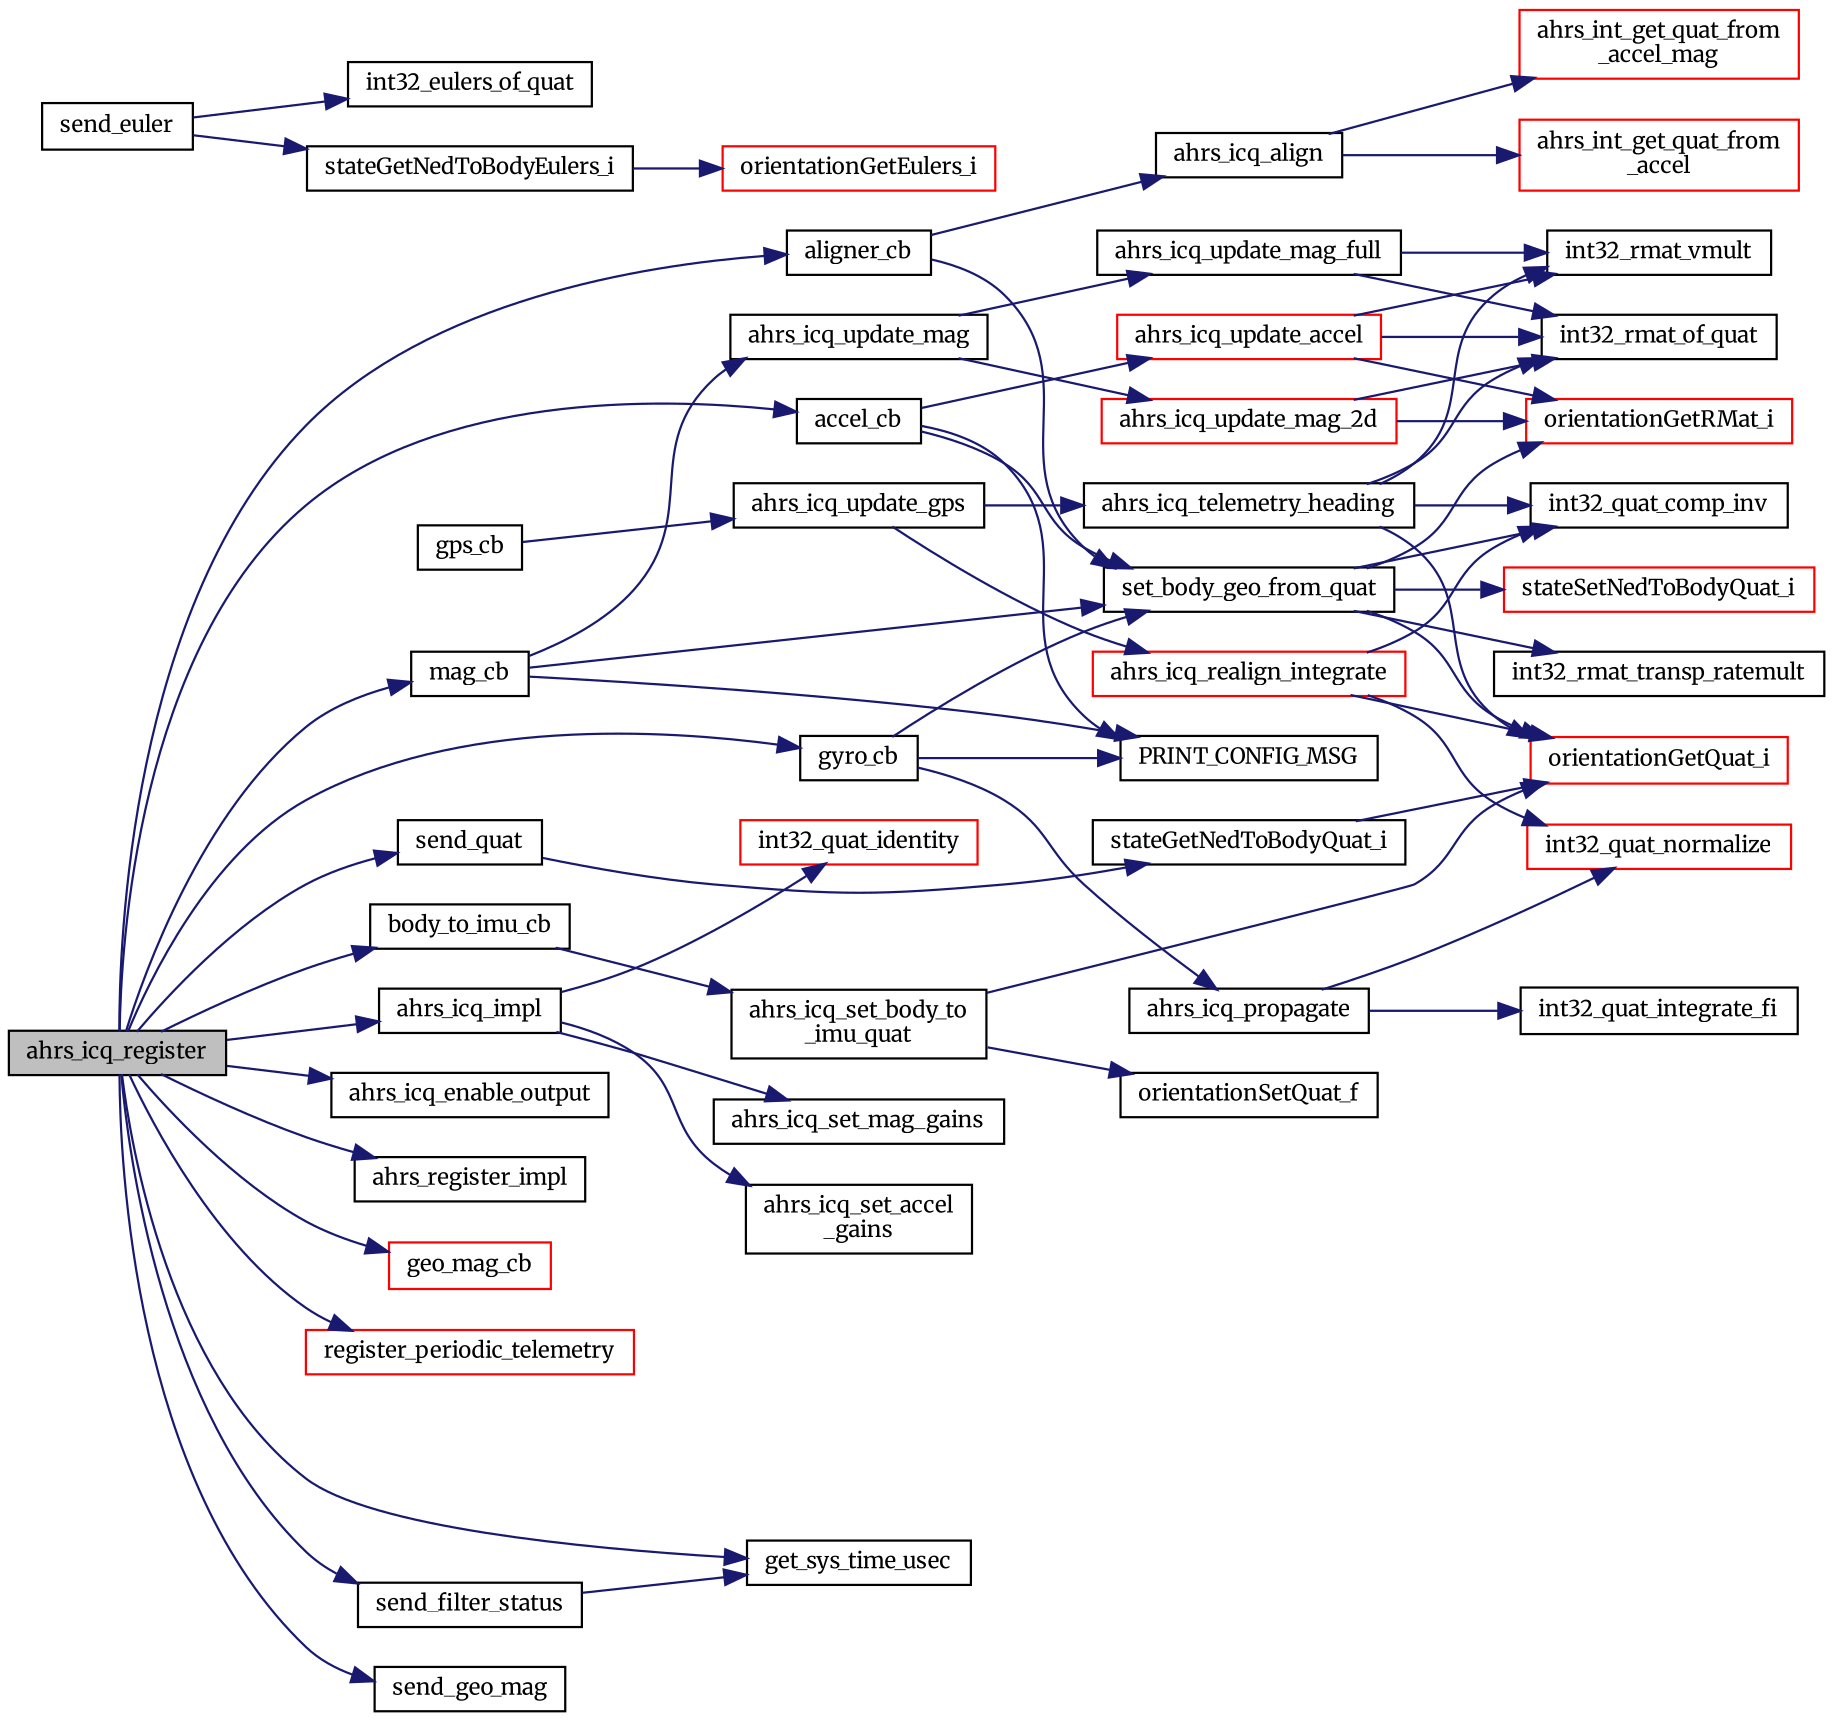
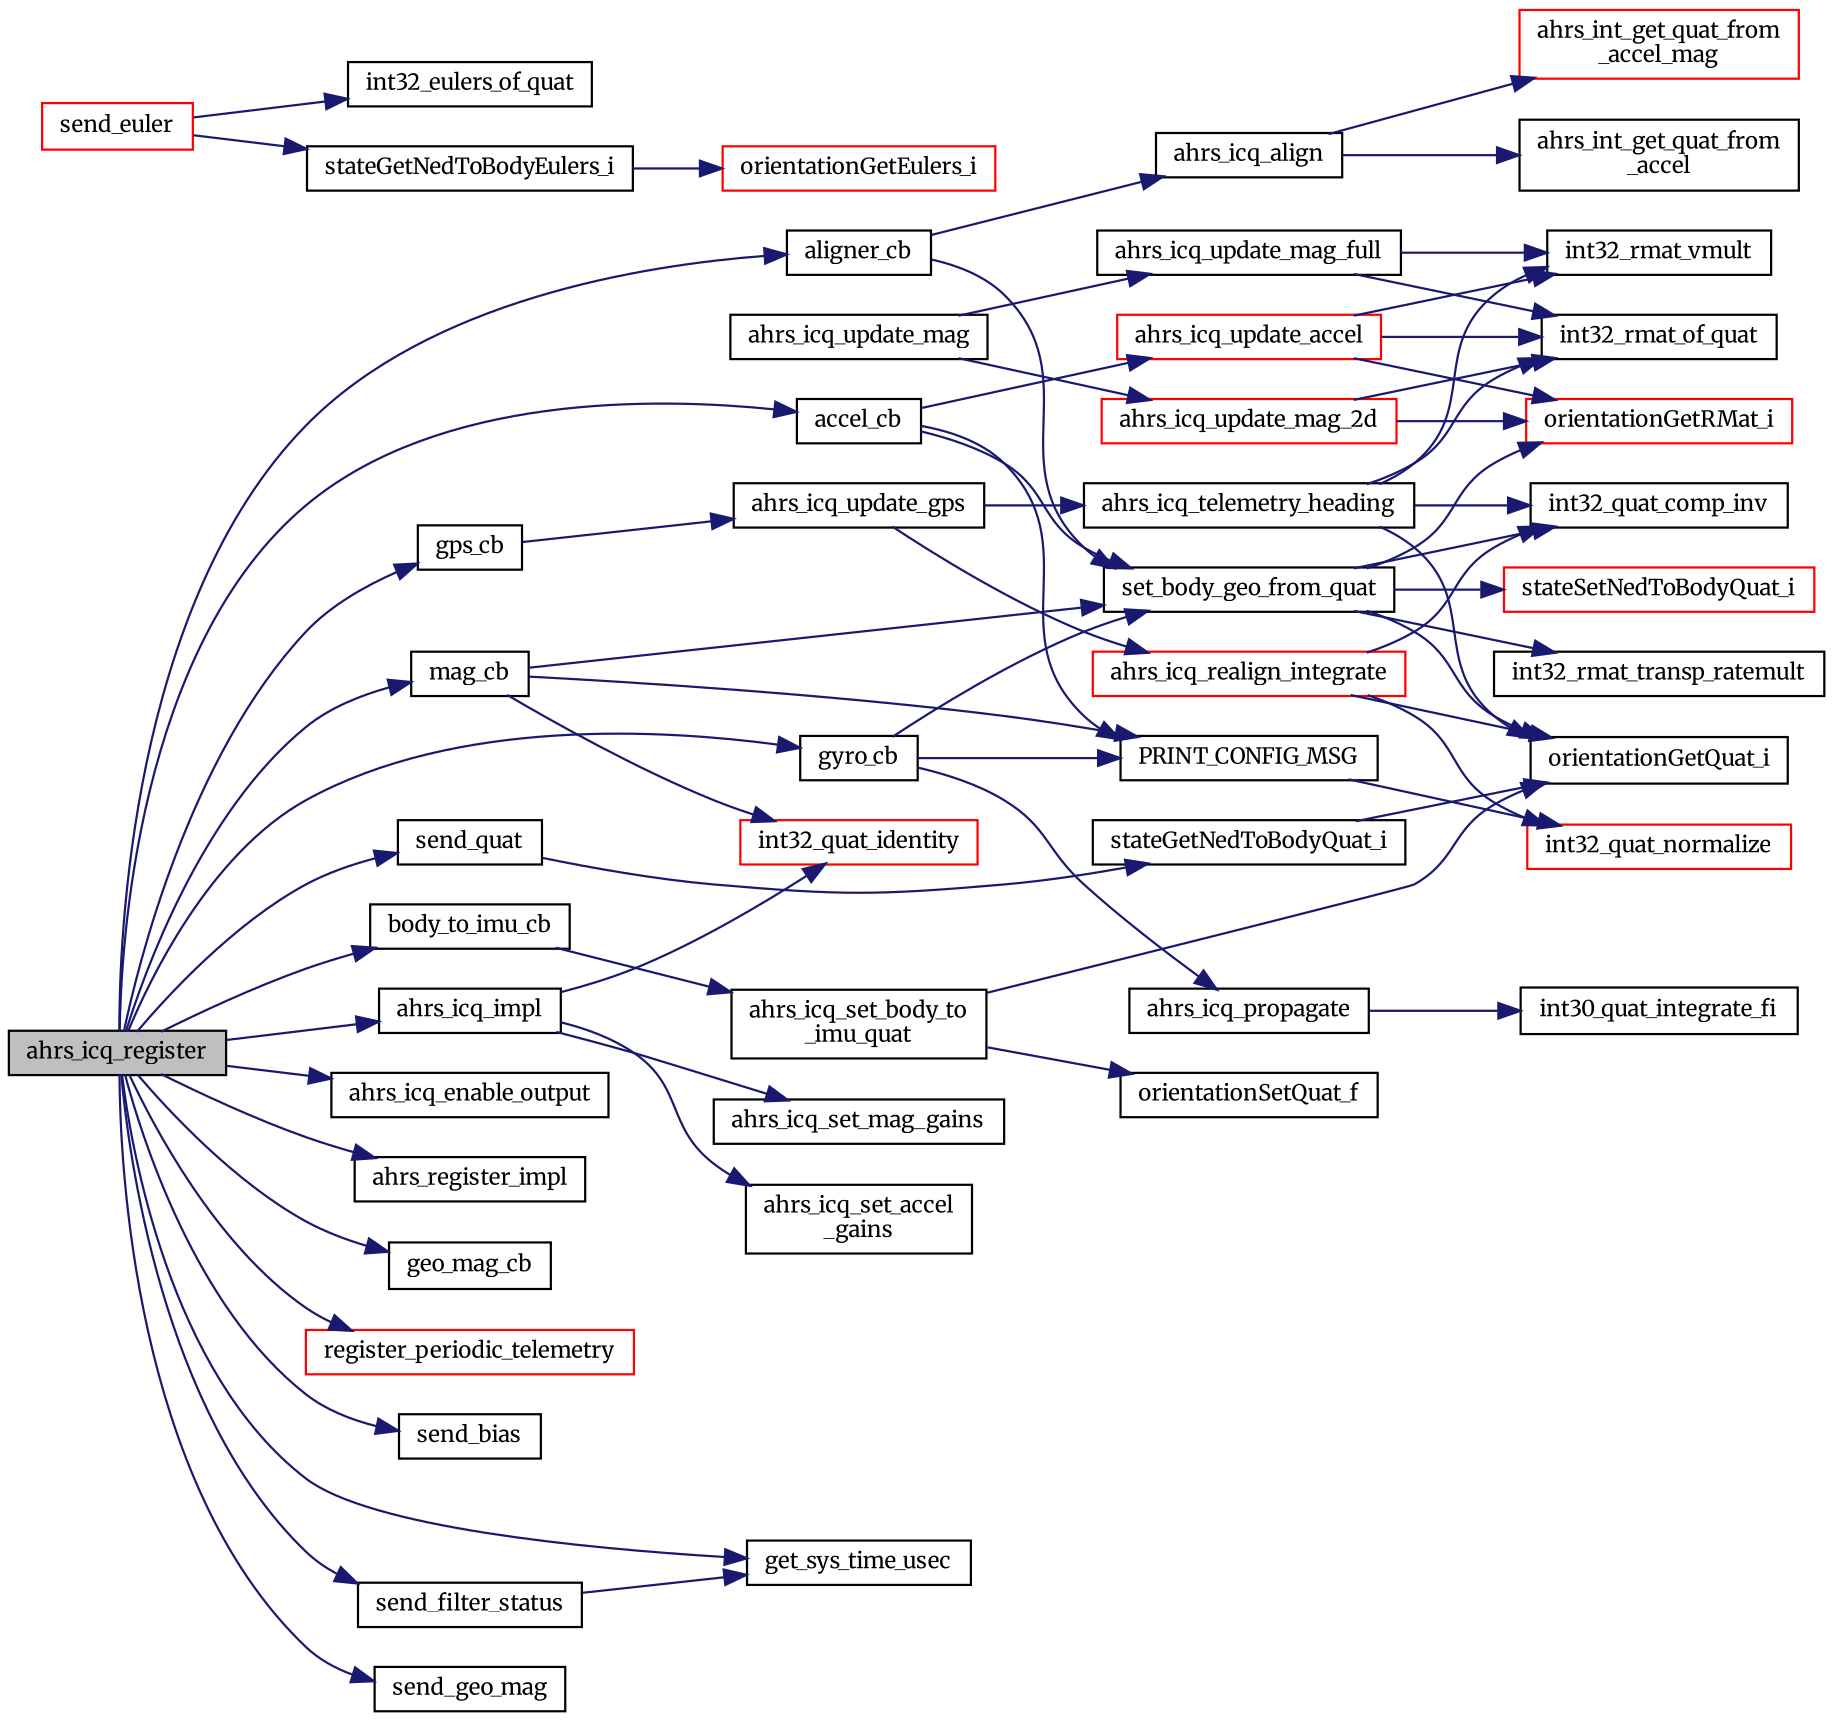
node "send_euler": color black -> red
node "ahrs_int_get_quat_from _accel": color red -> black
edge "mag_cb" -> "ahrs_icq_update_mag": now "mag_cb" -> "int32_quat_identity"
node "orientationGetQuat_i": color red -> black
edge "ahrs_icq_register" -> "gps_cb": added
edge "ahrs_icq_propagate" -> "int32_quat_normalize": now "PRINT_CONFIG_MSG" -> "int32_quat_normalize"
node "int32_quat_integrate_fi": label "int32_quat_integrate_fi" -> "int30_quat_integrate_fi"
node "geo_mag_cb": color red -> black
node "send_bias": added
